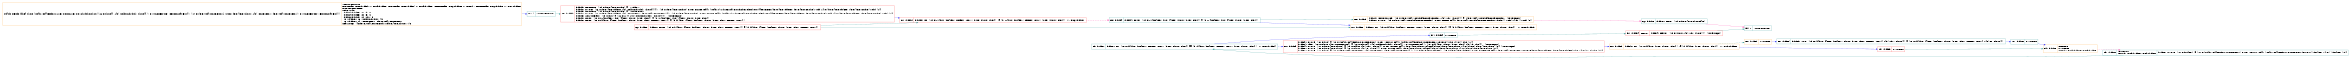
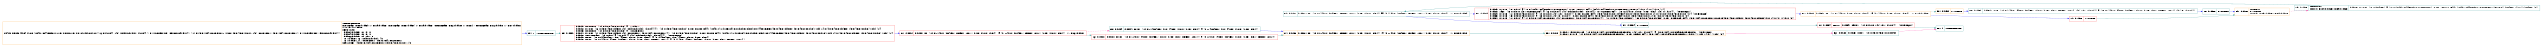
edge "25: 0x000f" -> "35: 0x0040": now "27: 0x0012" -> "35: 0x0040"
edge "26: 0x0011" -> "24: 0x000d": reversed
node "29: 0x0023": text "NEW_START" -> "LOOP_START"
